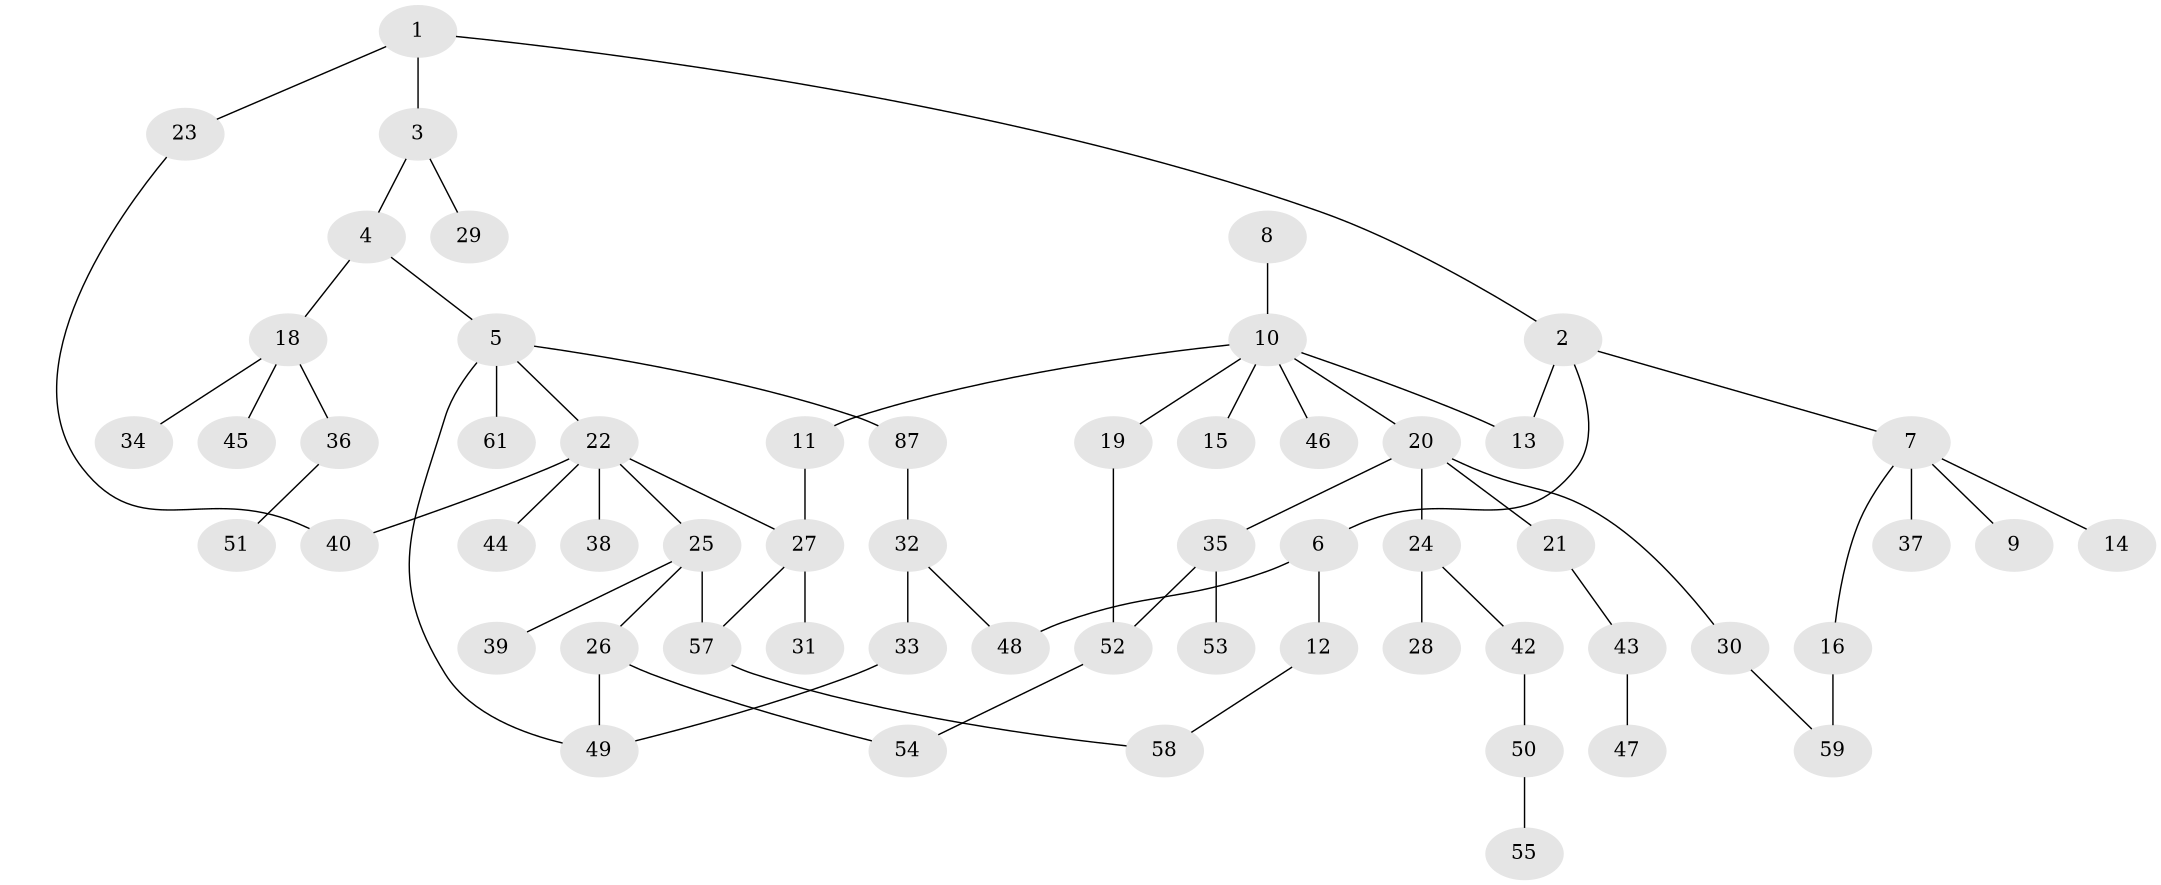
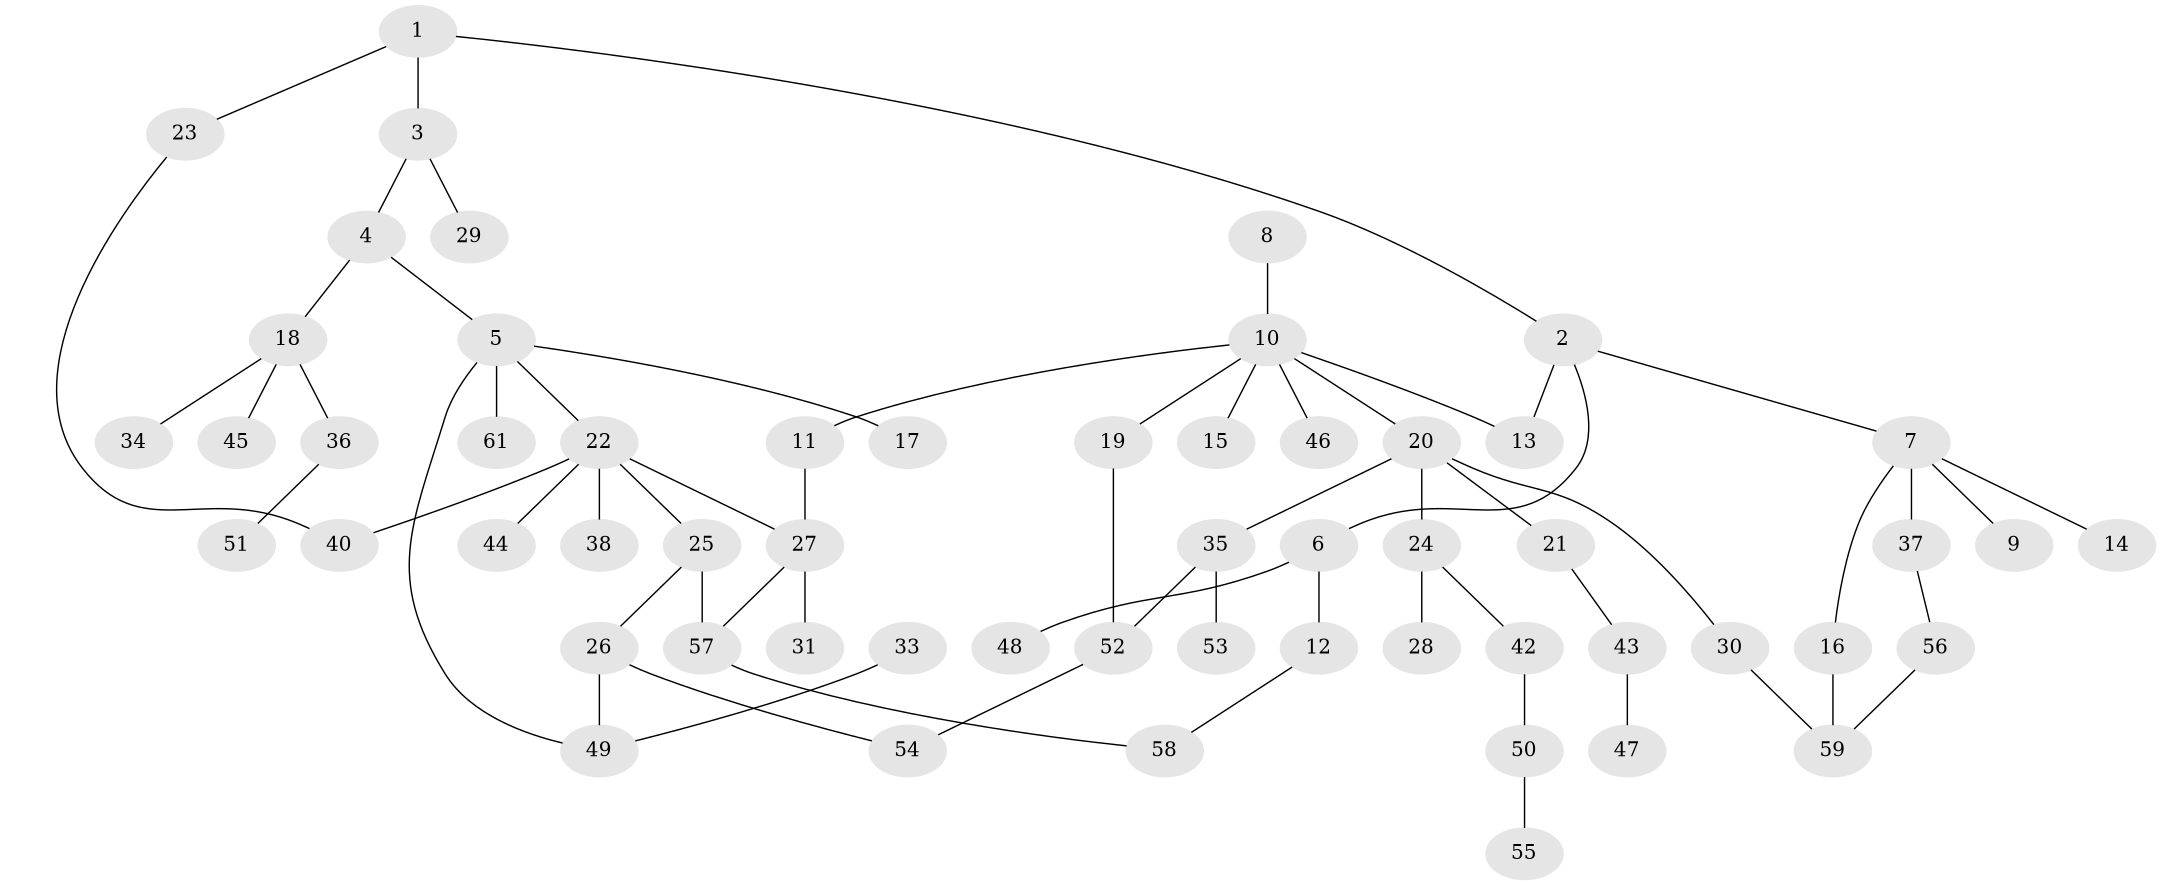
node "87": label "87" -> "17"
node "32": removed
node "39": removed
node "56": added
